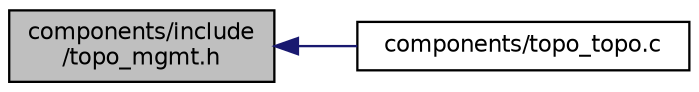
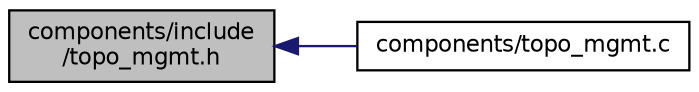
node "components/topo_topo.c": label "components/topo_topo.c" -> "components/topo_mgmt.c"
